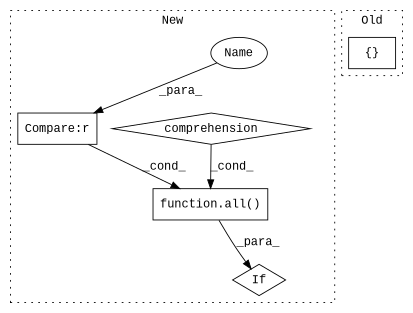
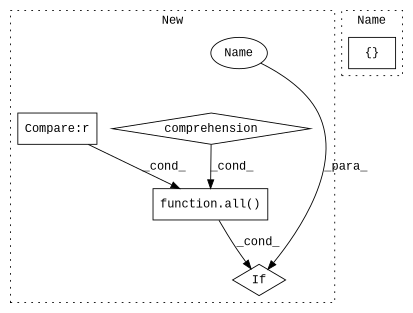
cluster "Old": label "Old" -> "Name"
edge "Name" -> "Compare:r": now "Name" -> "If"
edge "function.all()" -> "If": label "_para_" -> "_cond_"
